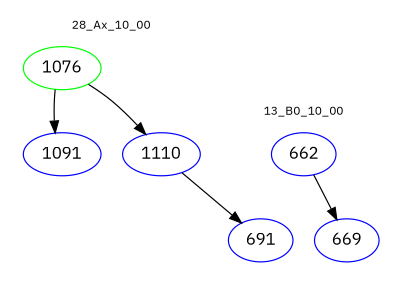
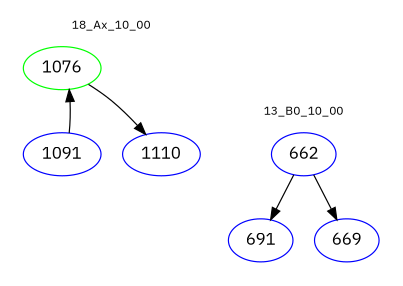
cluster "28_Ax_10_00": label "28_Ax_10_00" -> "18_Ax_10_00"
edge "1076" -> "1091": reversed
edge "1110" -> "691": now "662" -> "691"
